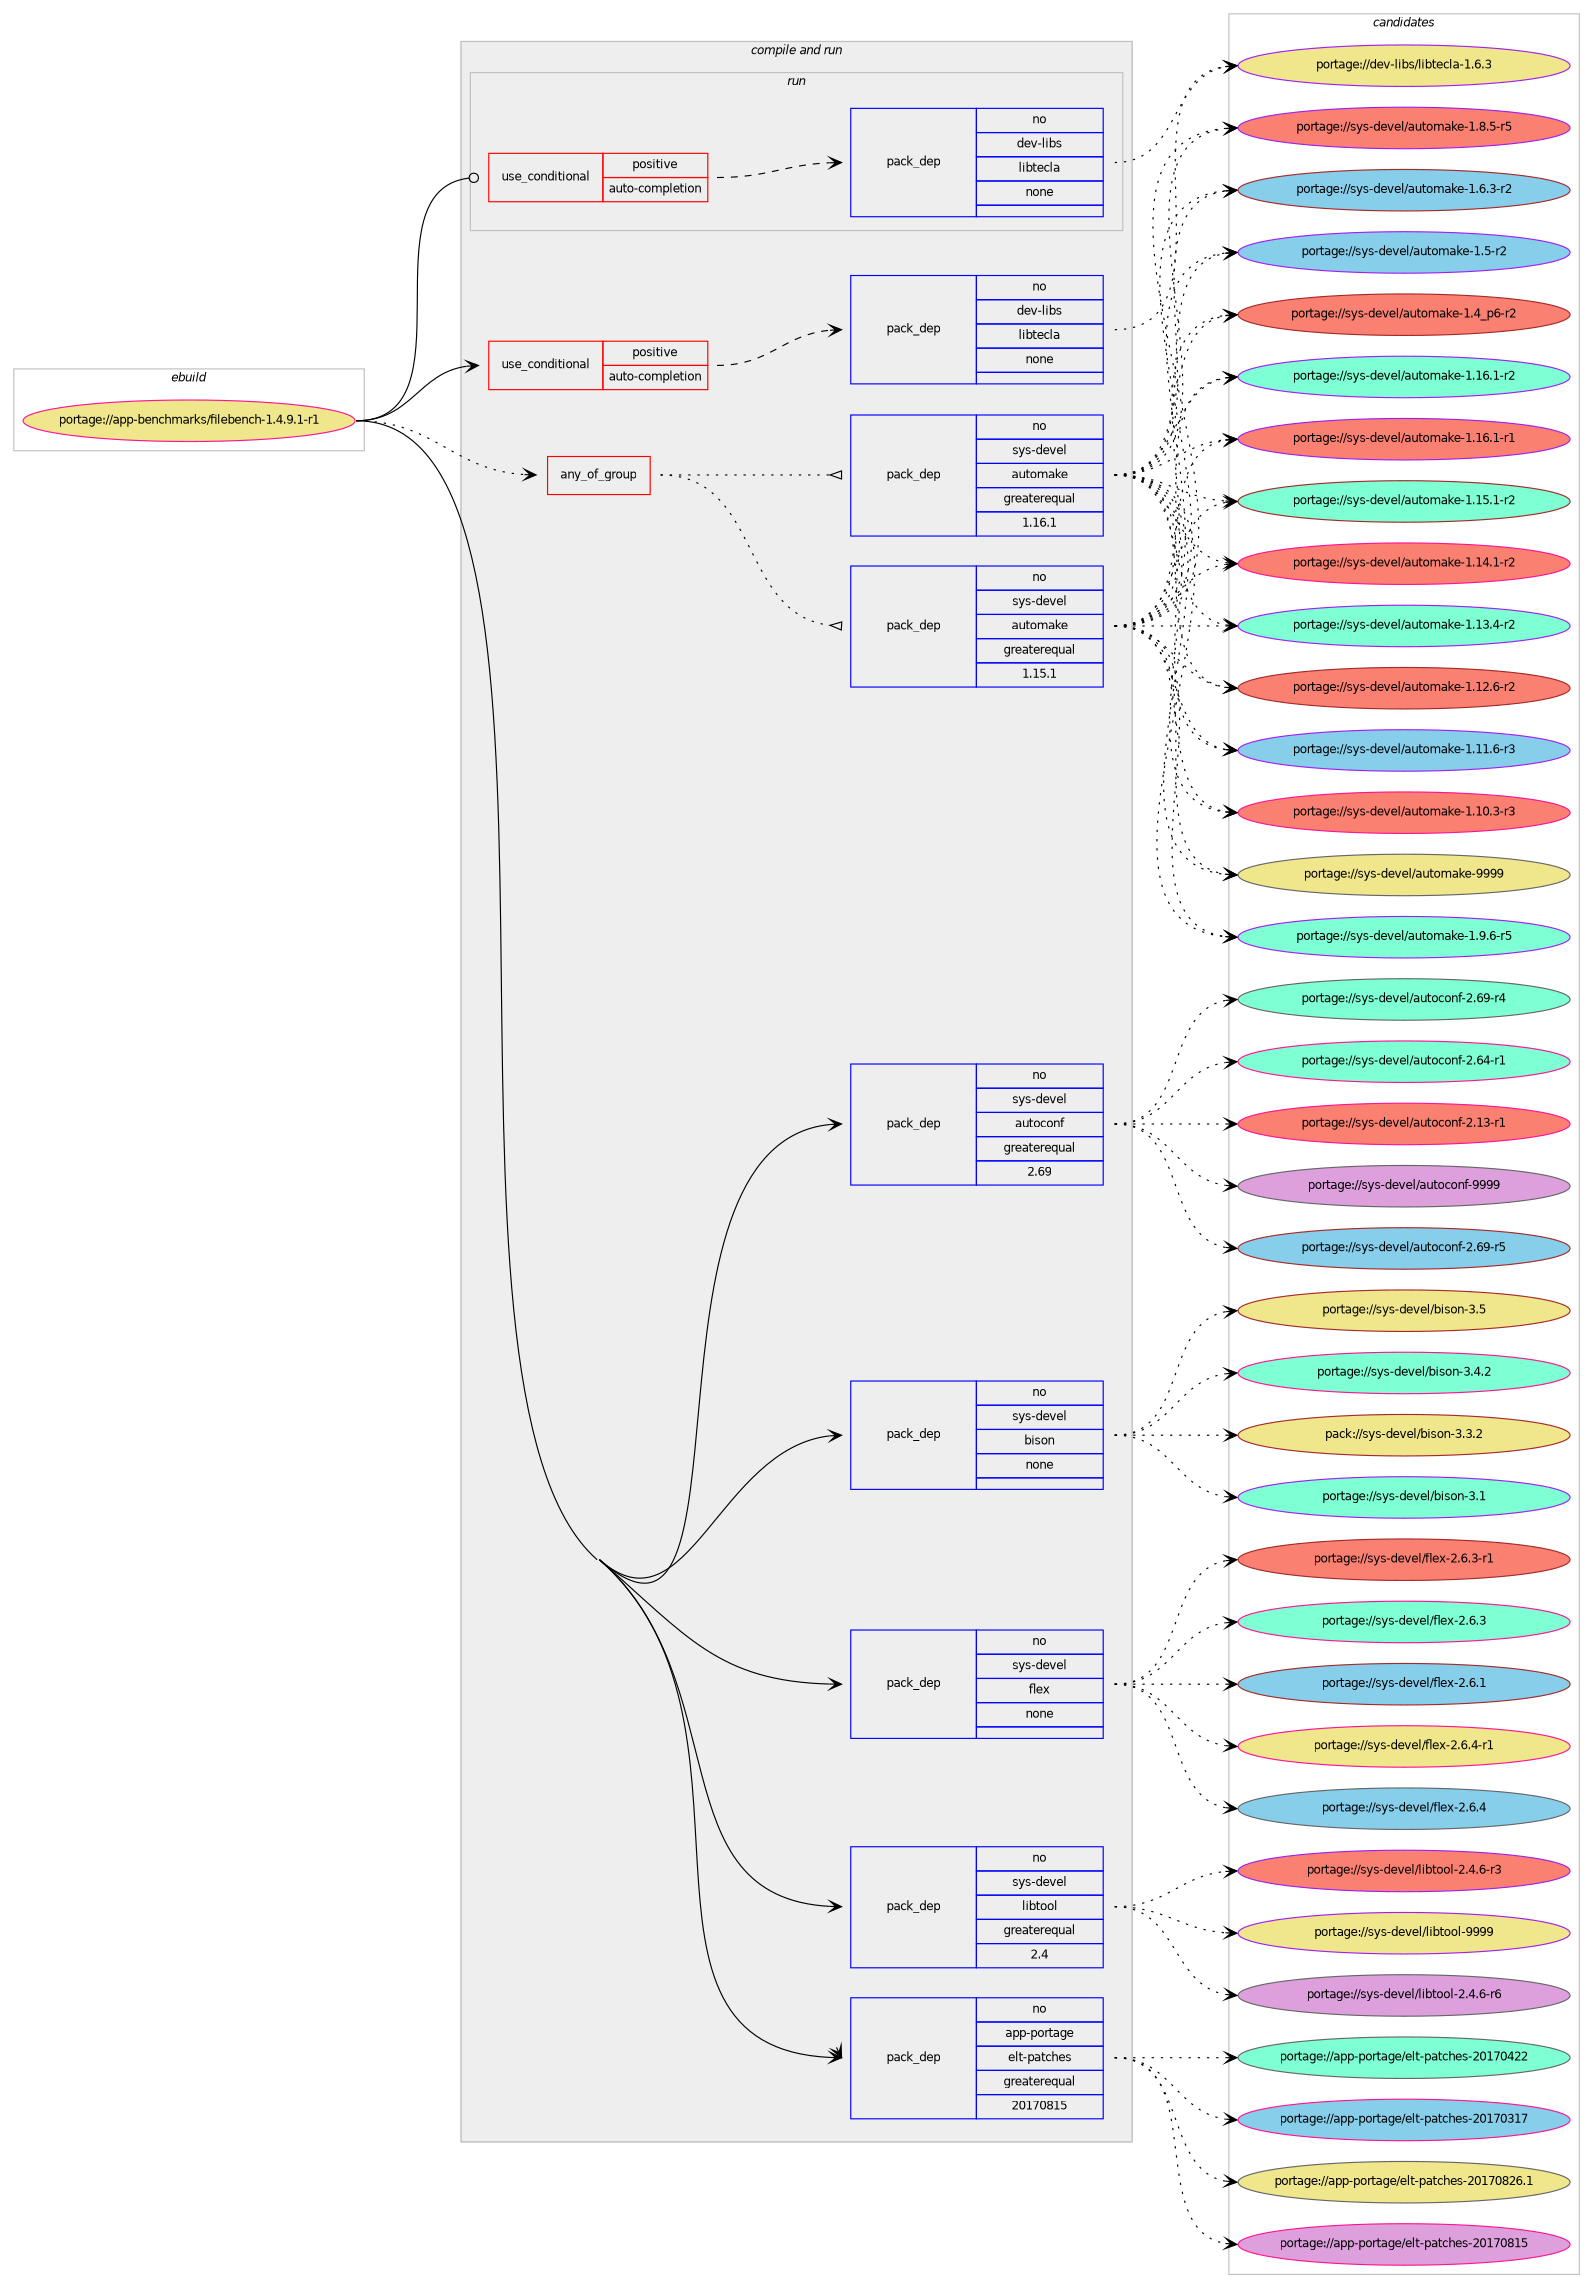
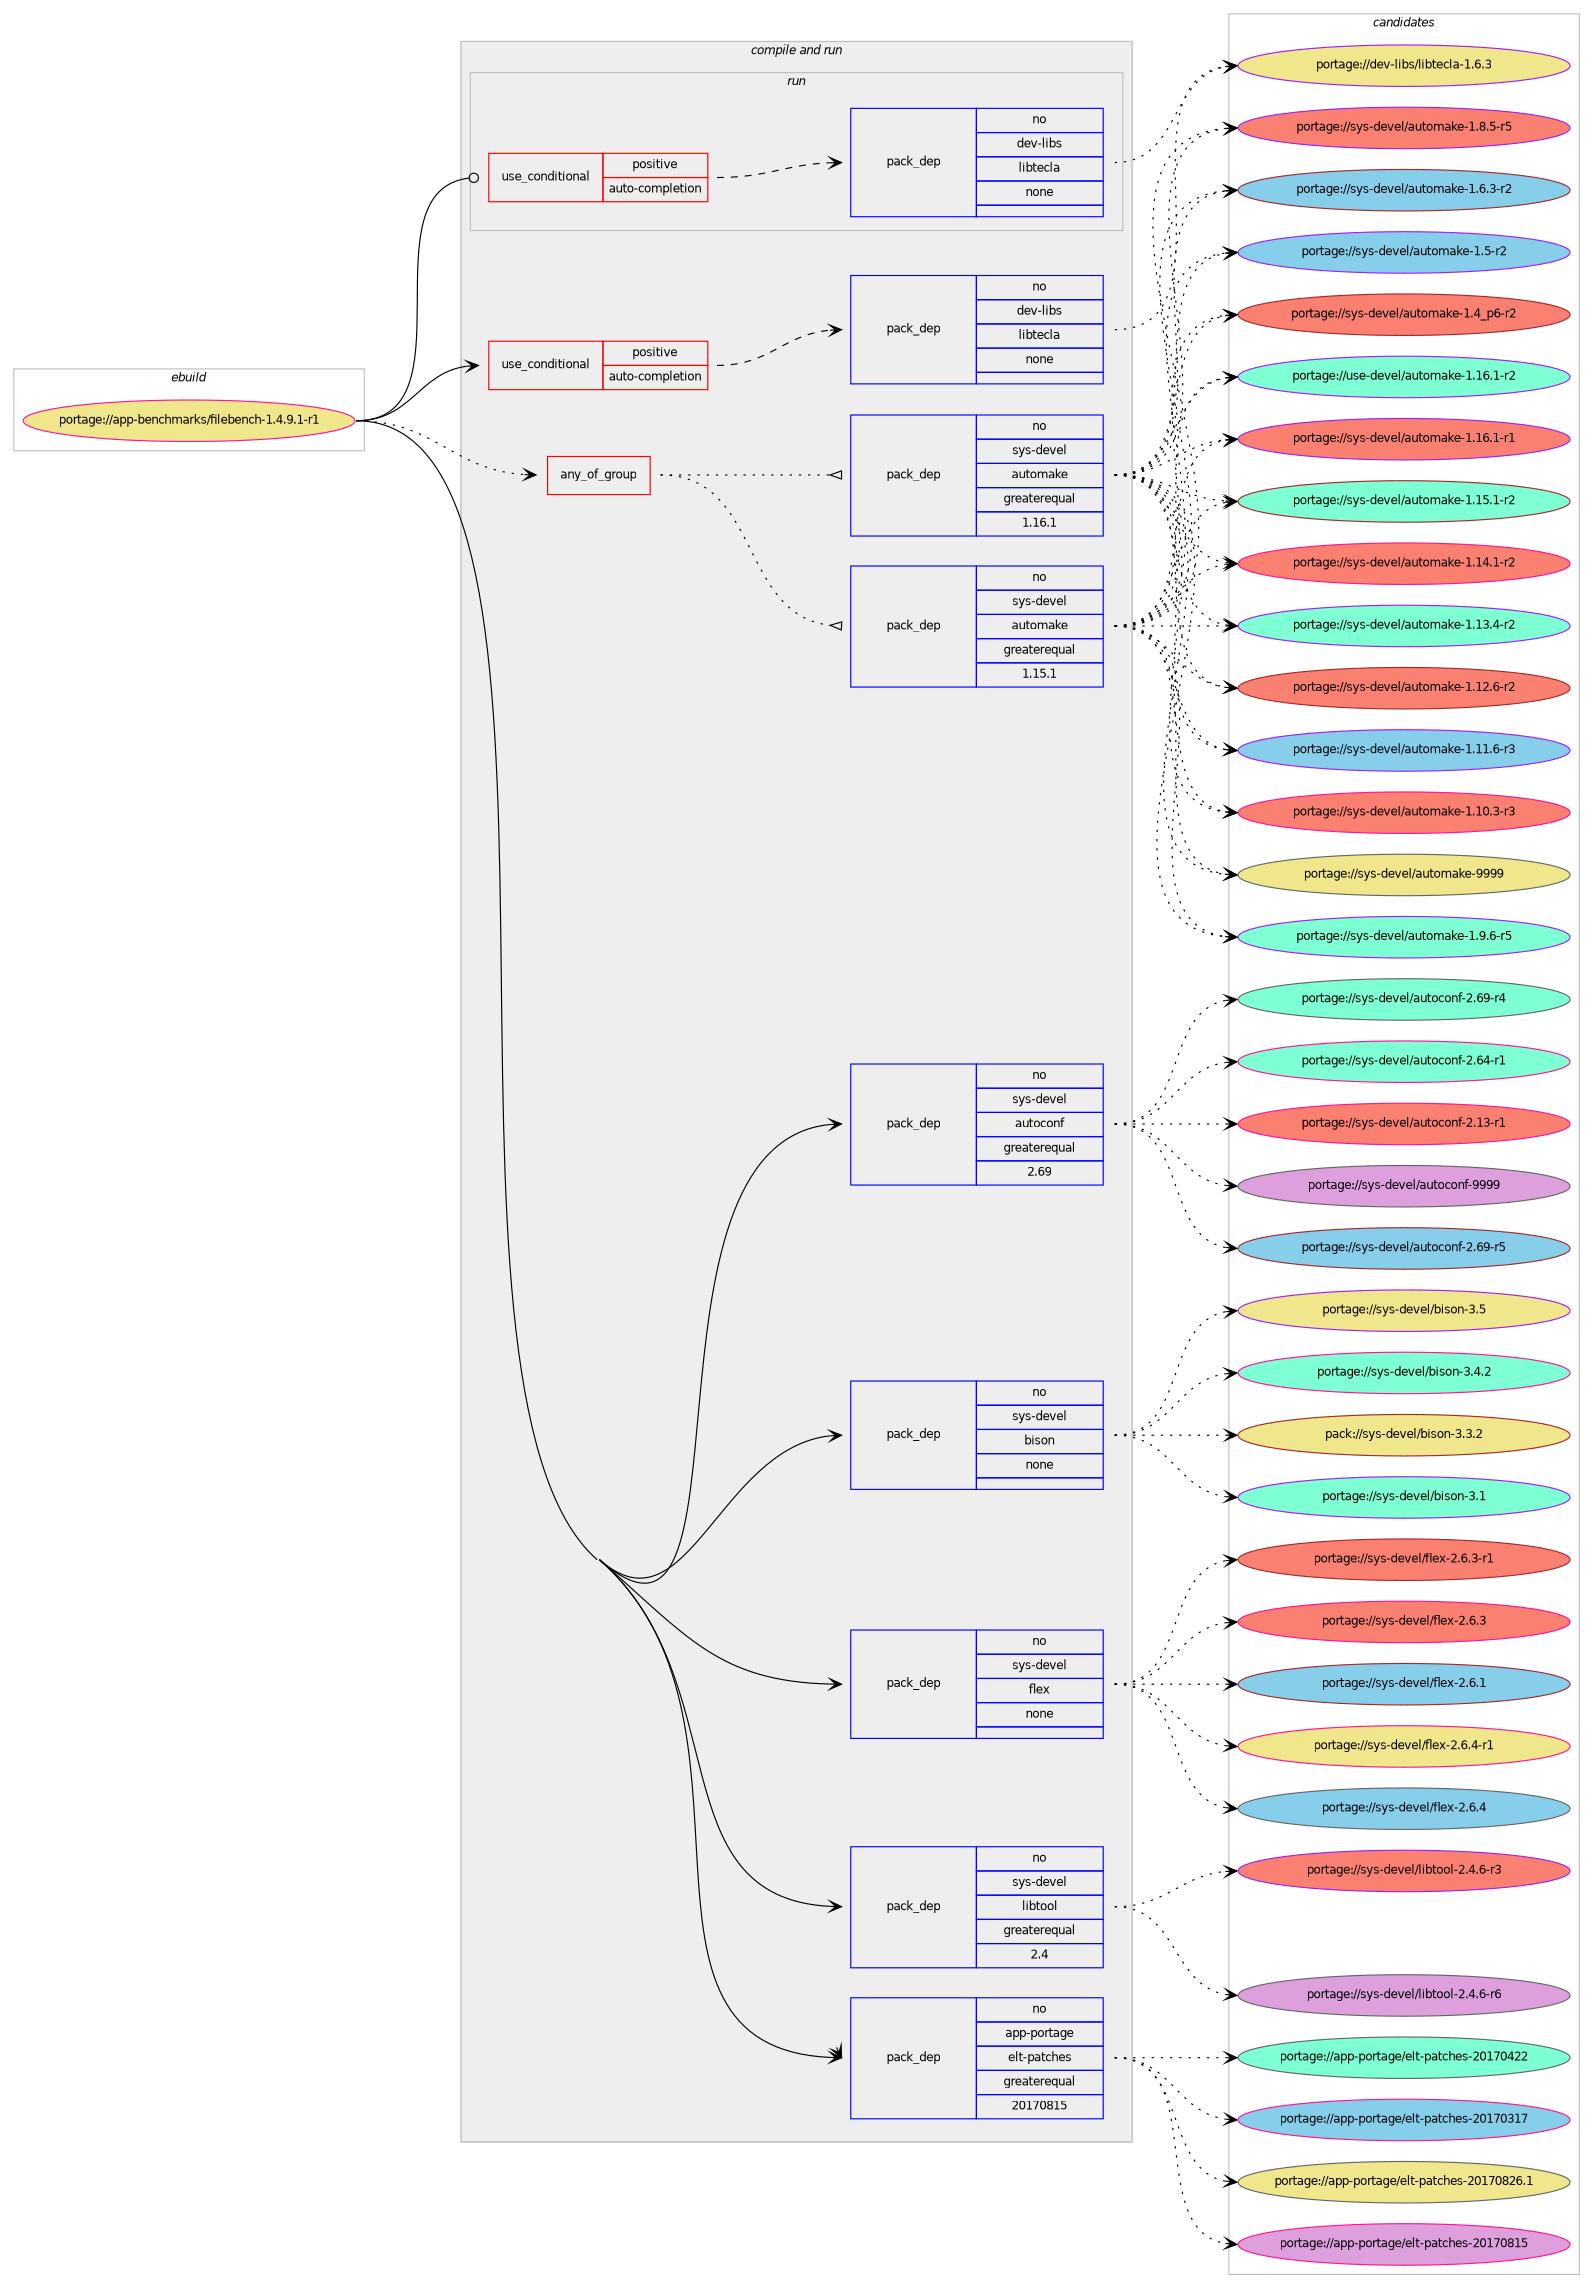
node "portage://sys-devel/automake-1.16.1-r2": label "portage://sys-devel/automake-1.16.1-r2" -> "portage://use-devel/automake-1.16.1-r2"
node "portage://sys-devel/bison-3.5": color brown -> purple
node "portage://sys-devel/flex-2.6.3": fillcolor aquamarine -> salmon
node "portage://sys-devel/libtool-9999": removed
